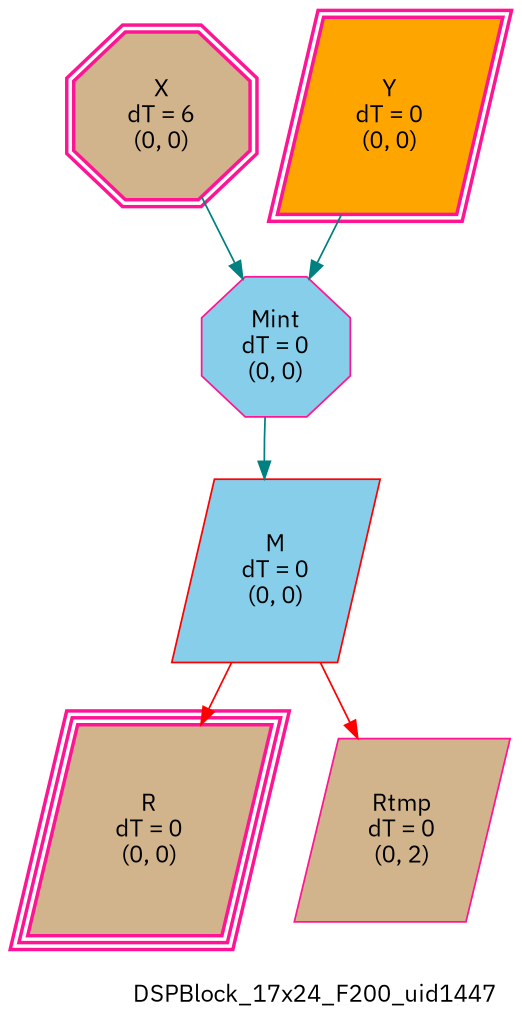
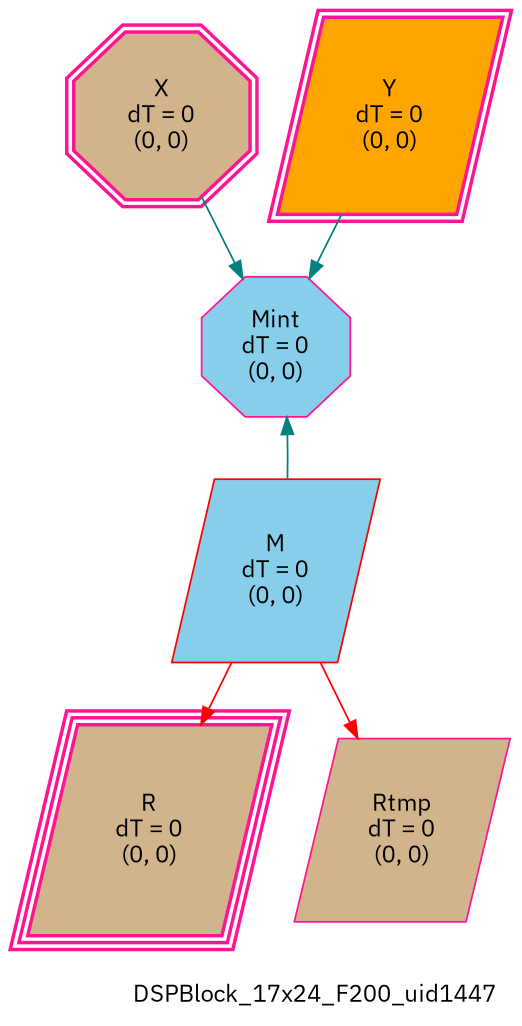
node "X dT = 6 (0, 0)": label "X dT = 6 (0, 0)" -> "X dT = 0 (0, 0)"
edge "Mint dT = 0 (0, 0)" -> "M dT = 0 (0, 0)": reversed
node "Rtmp dT = 0 (0, 2)": label "Rtmp dT = 0 (0, 2)" -> "Rtmp dT = 0 (0, 0)"
